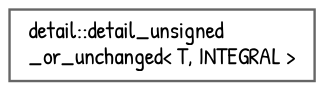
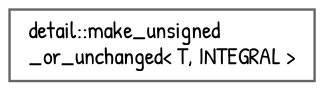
node "detail::detail_unsigned _or_unchanged< T, INTEGRAL >": label "detail::detail_unsigned _or_unchanged< T, INTEGRAL >" -> "detail::make_unsigned _or_unchanged< T, INTEGRAL >"
